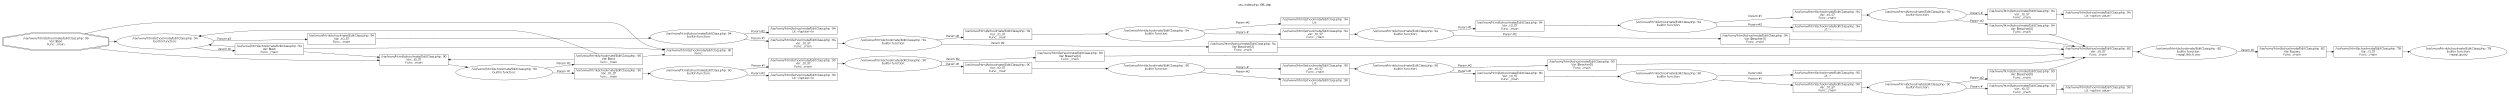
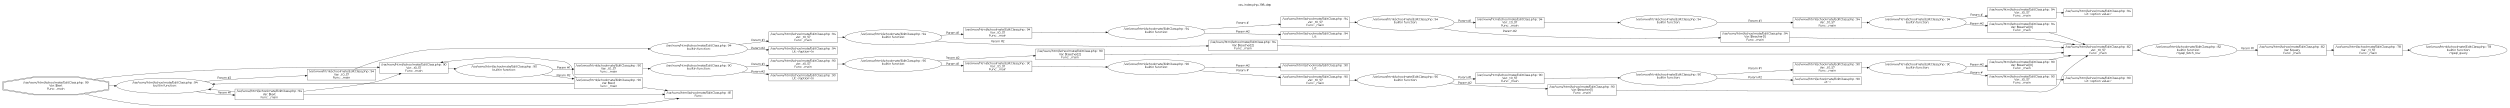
node "/var/www/html/schoolmate/EditClass.php : 94 Lit: '>": removed
